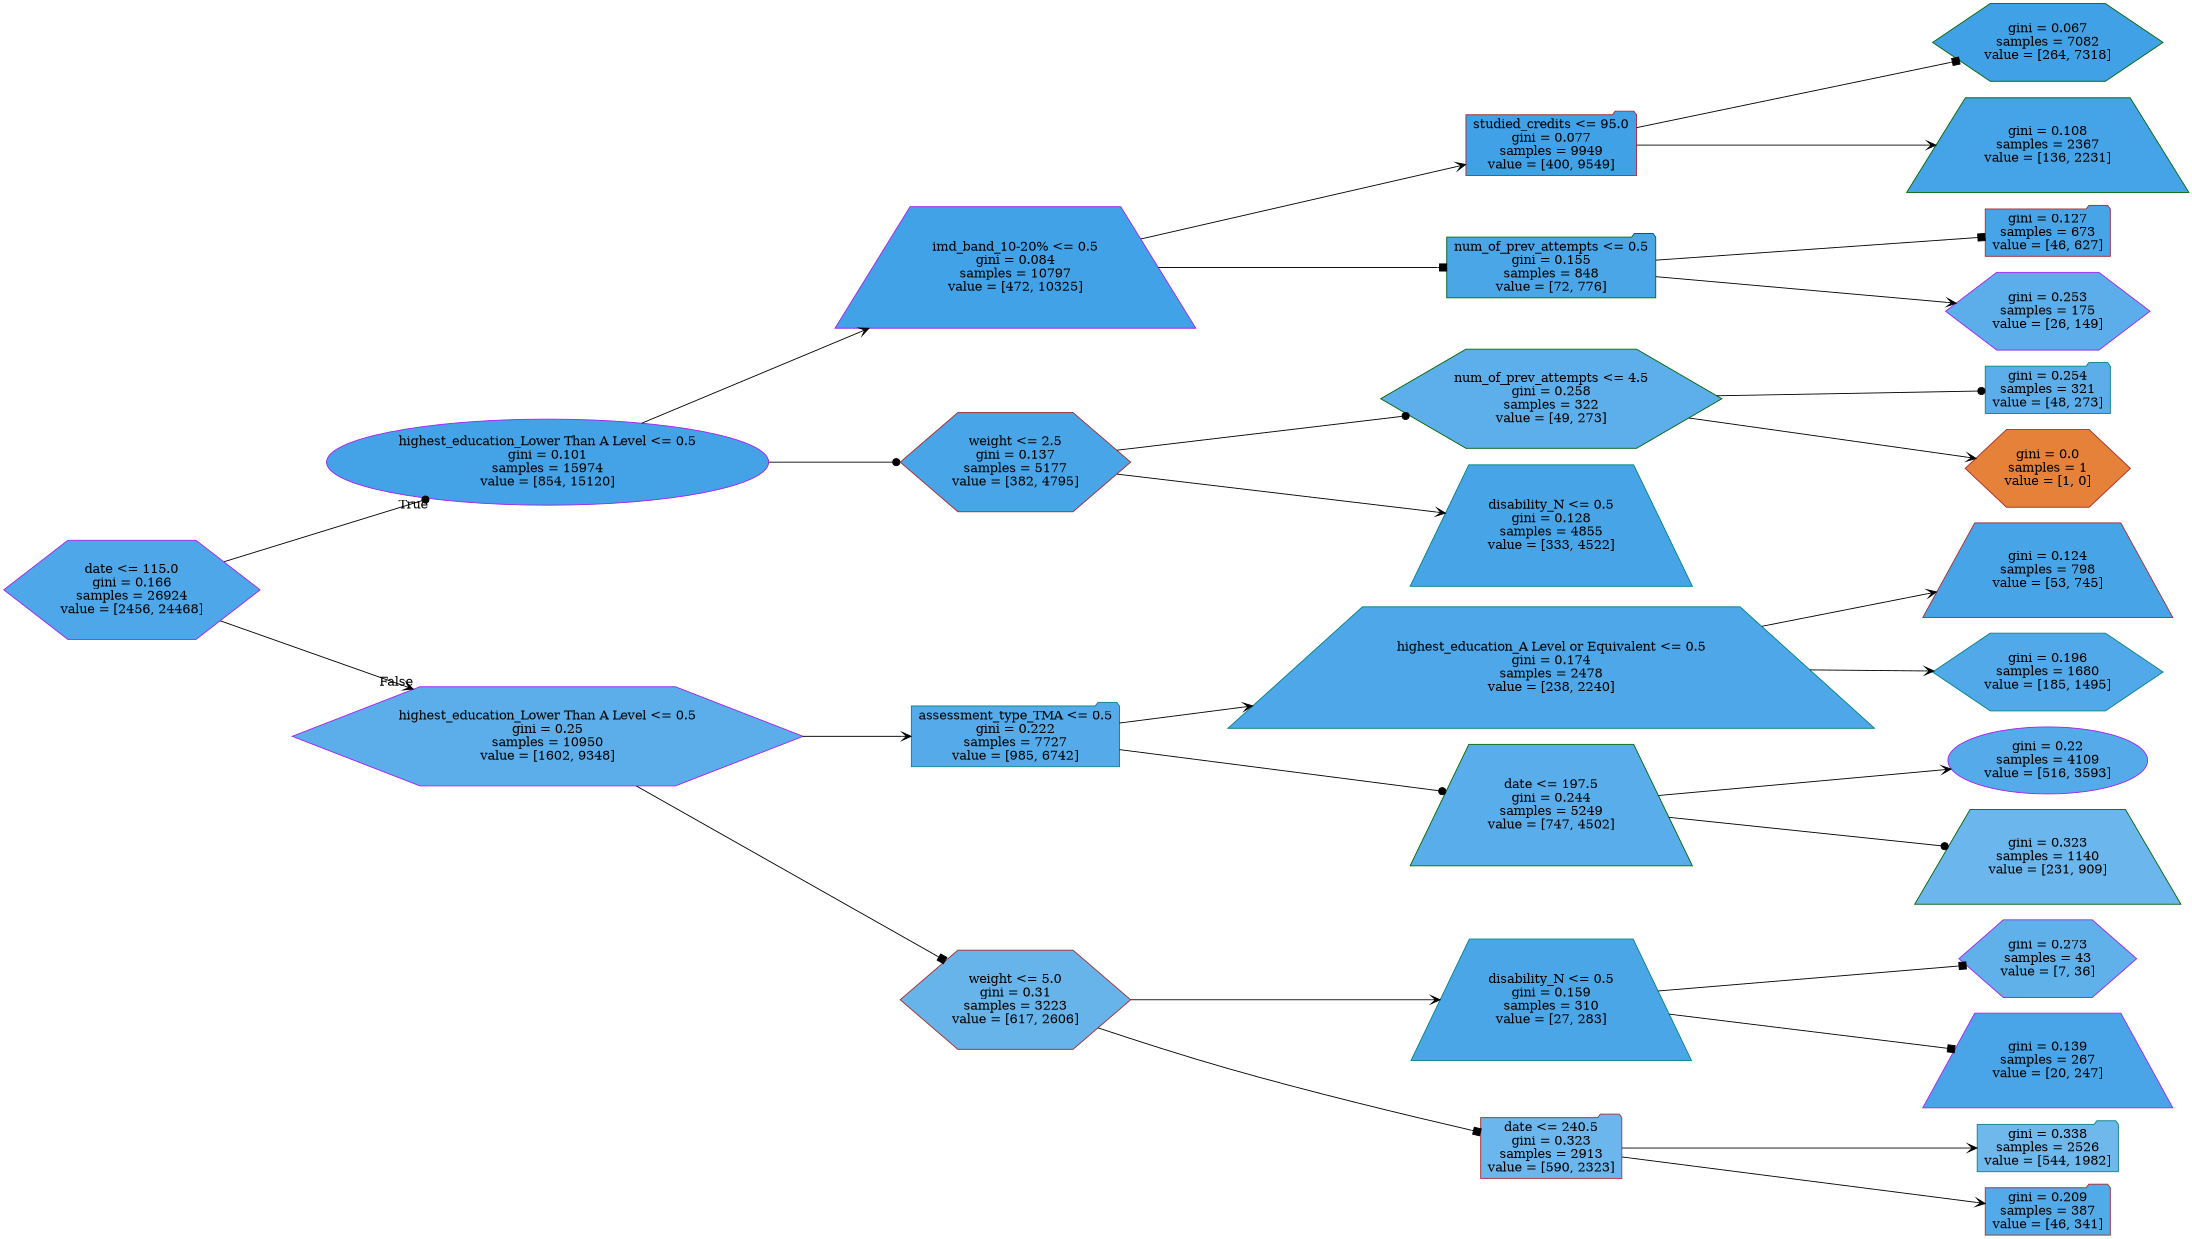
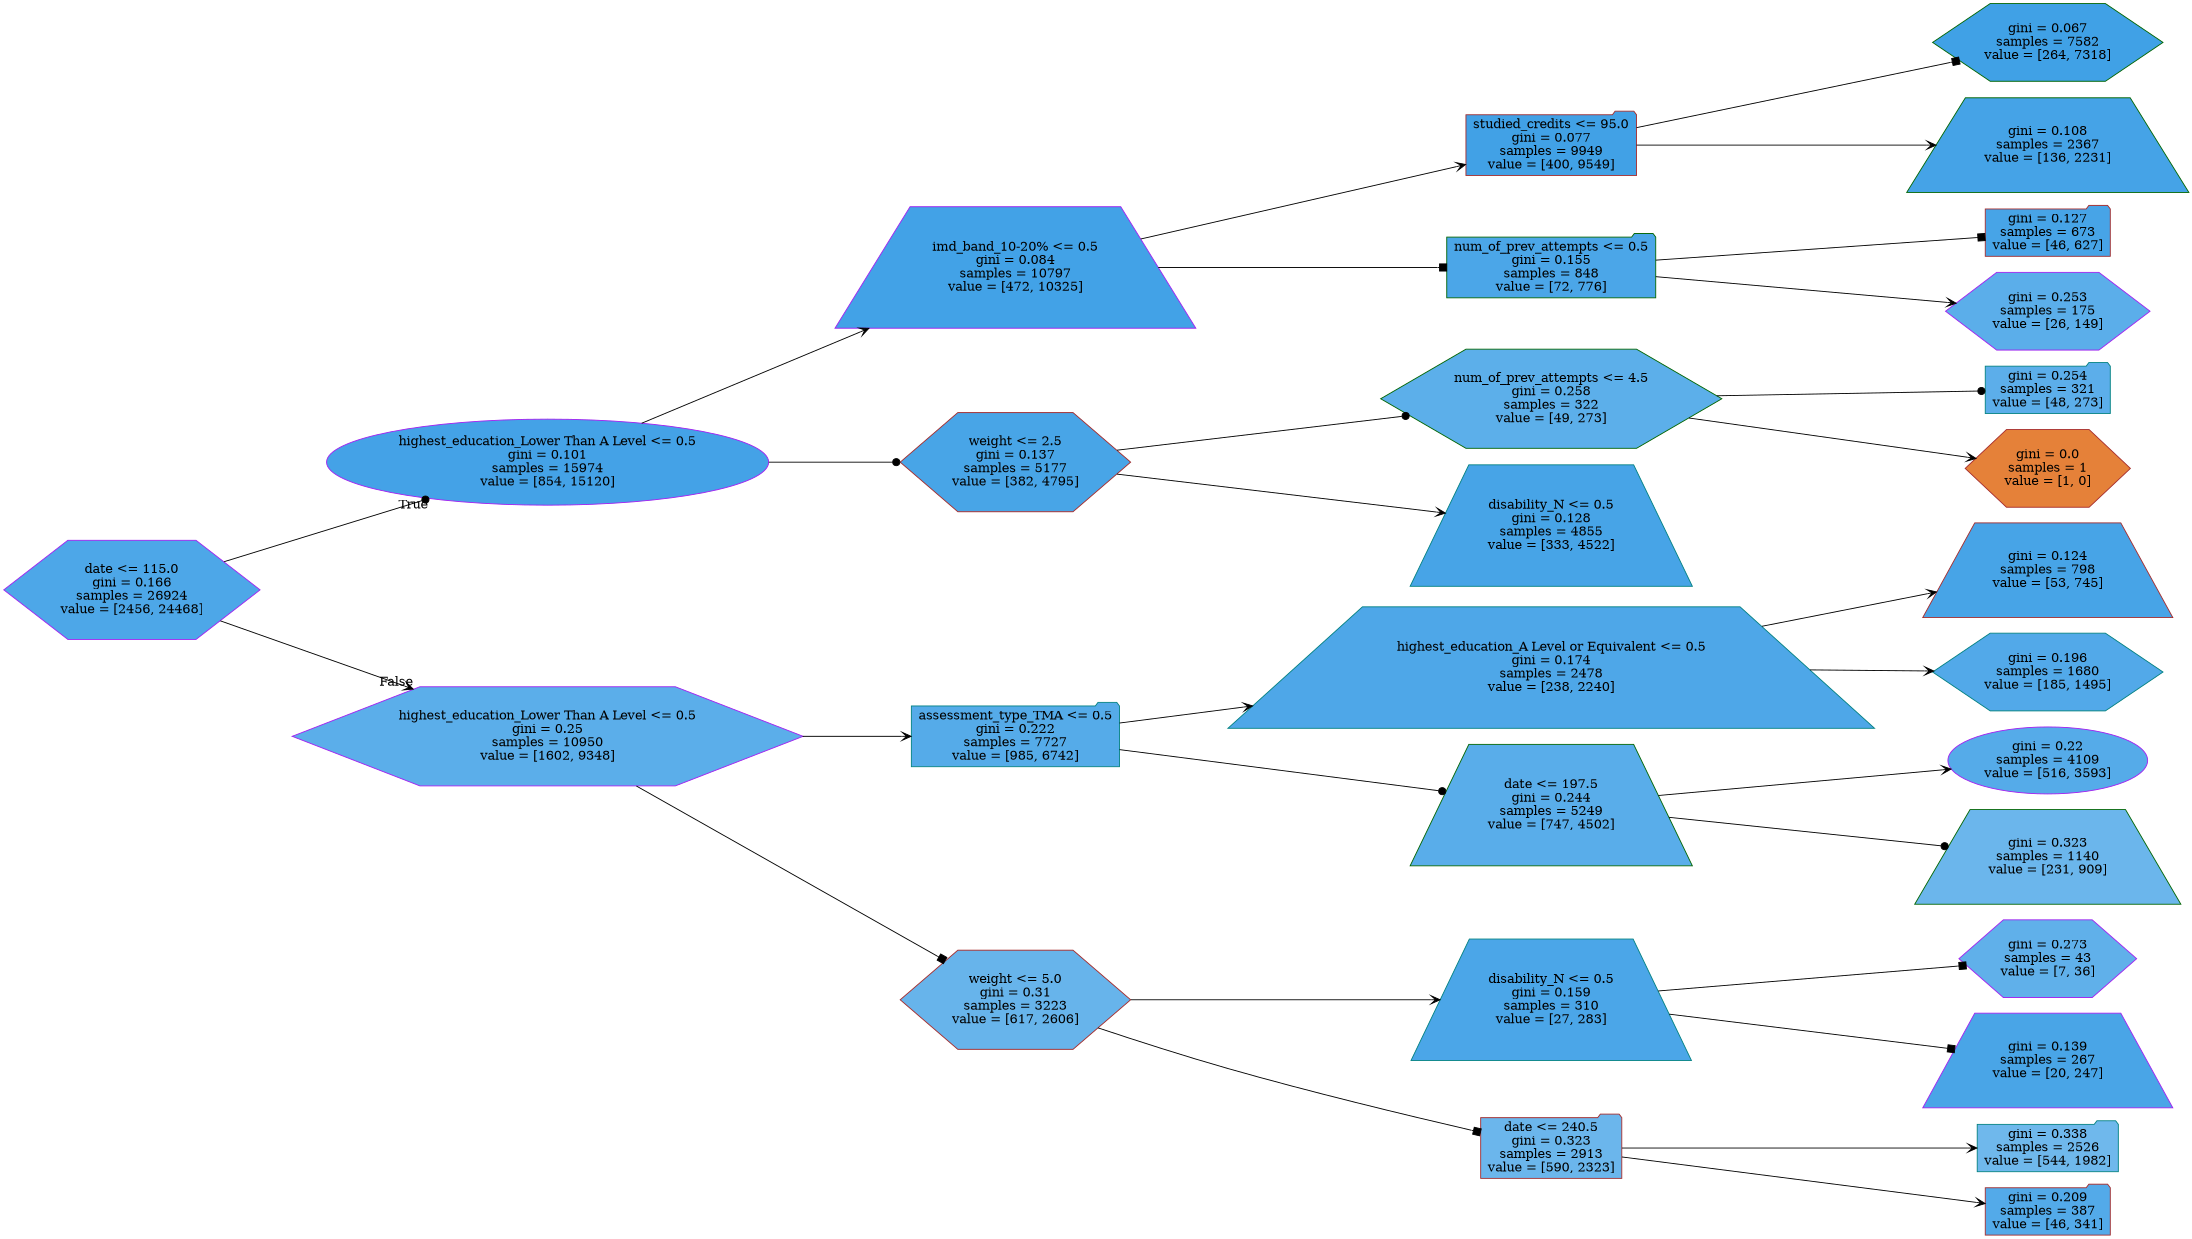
node "gini = 0.067 samples = 7082 value = [264, 7318]": label "gini = 0.067 samples = 7082 value = [264, 7318]" -> "gini = 0.067 samples = 7582 value = [264, 7318]"
